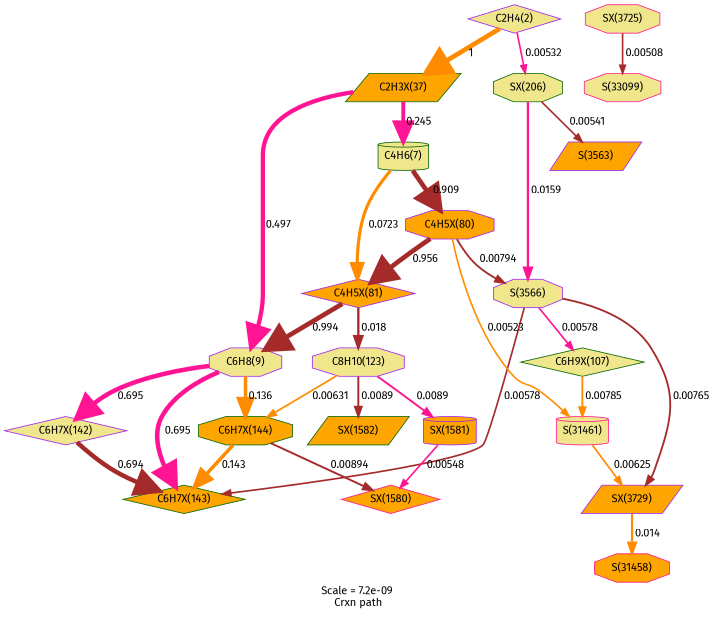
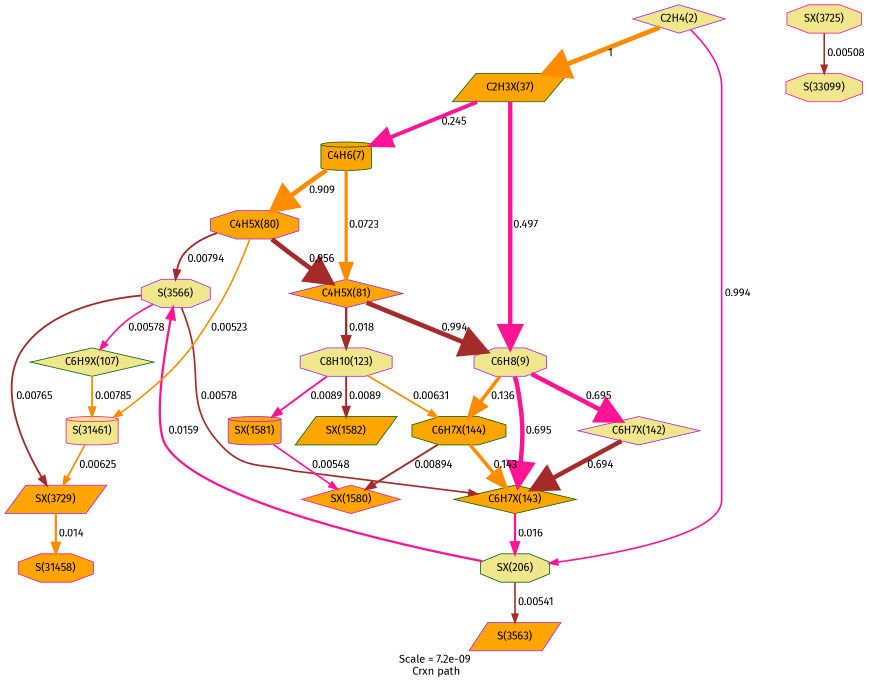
edge "C2H4(2)" -> "SX(206)": label " 0.00532" -> " 0.994"
node "C4H6(7)": fillcolor khaki -> orange
edge "C4H6(7)" -> "C4H5X(80)": color brown -> darkorange
edge "C6H7X(143)" -> "SX(206)": added, label "0.016"
